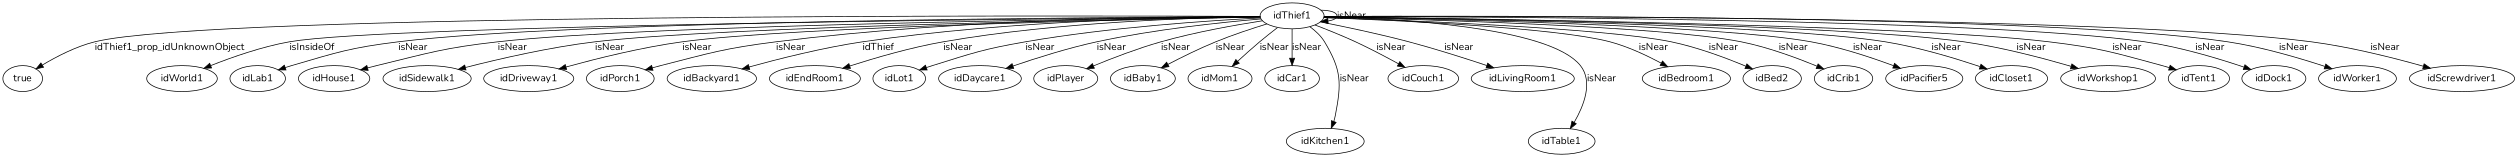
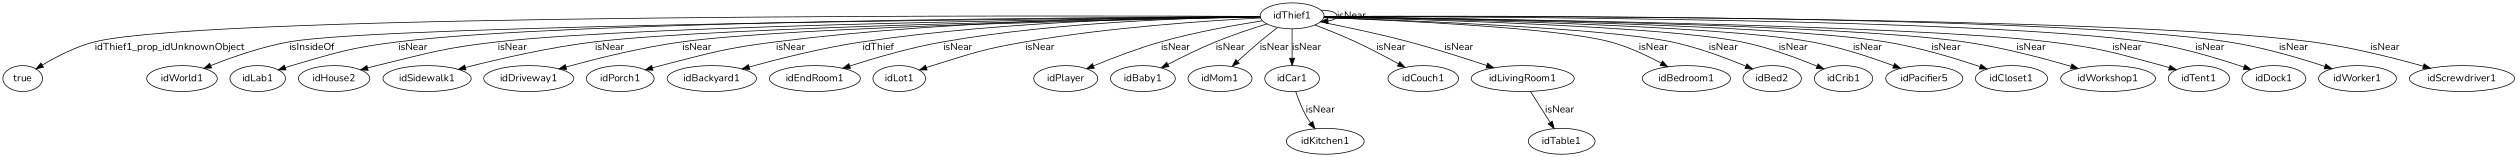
edge "idThief1" -> "idTable1": now "idLivingRoom1" -> "idTable1"
edge "idThief1" -> "idKitchen1": now "idCar1" -> "idKitchen1"
node "idHouse1": label "idHouse1" -> "idHouse2"
node "idDaycare1": removed
